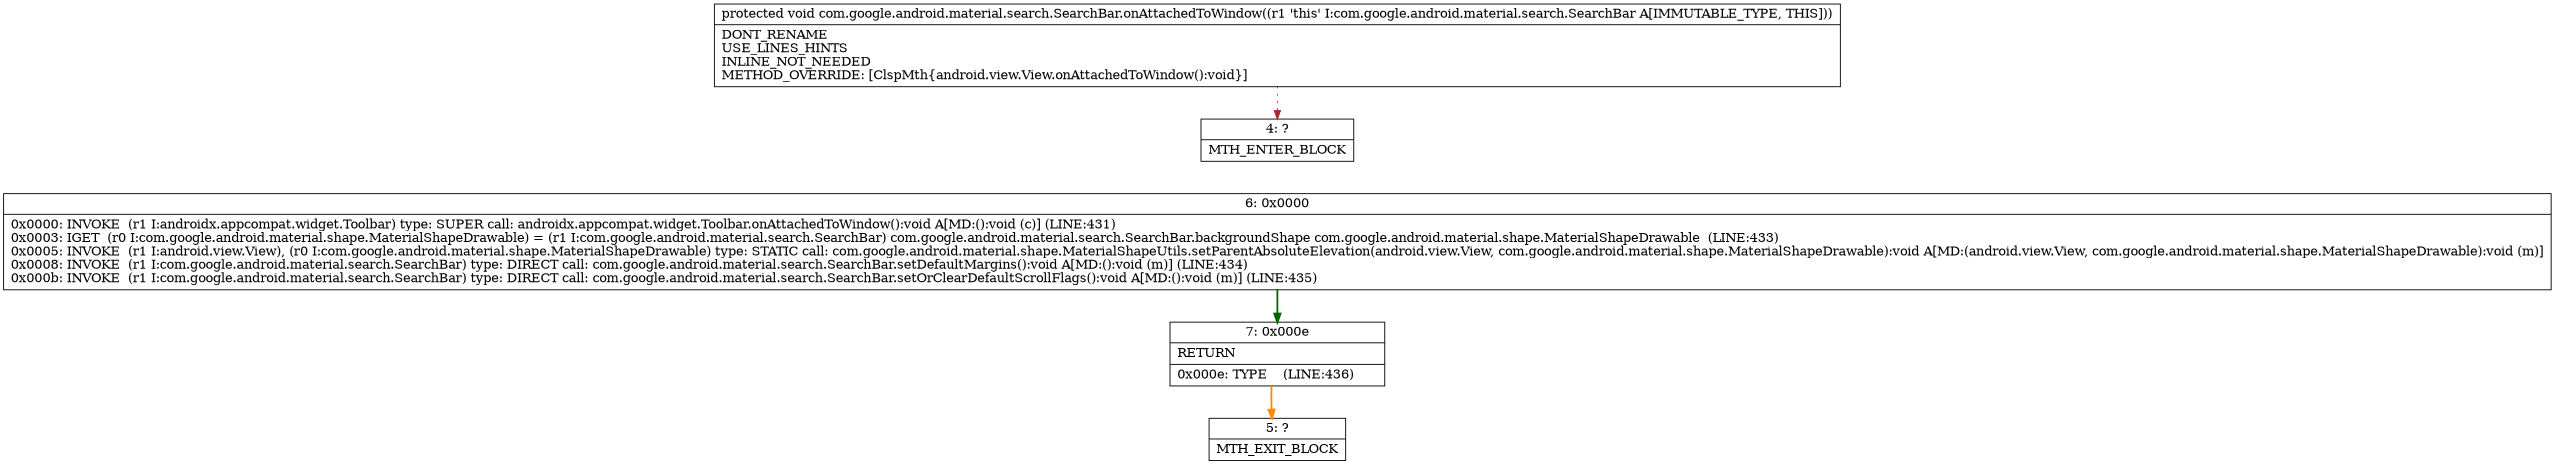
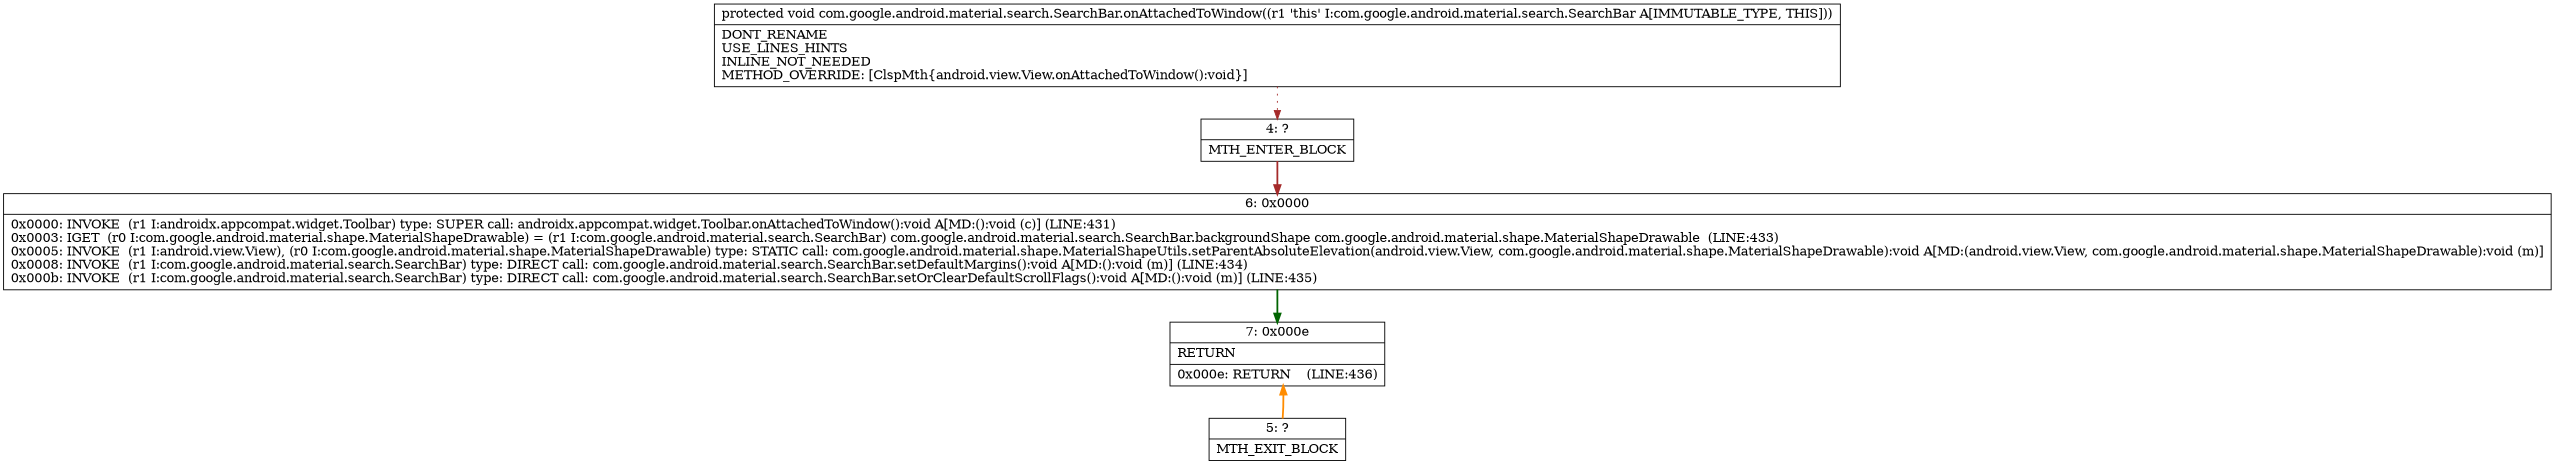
edge "4: ?" -> "6: 0x0000": added
node "7: 0x000e": text "0x000e: TYPE    (LINE:436)" -> "0x000e: RETURN    (LINE:436)"
edge "7: 0x000e" -> "5: ?": reversed
